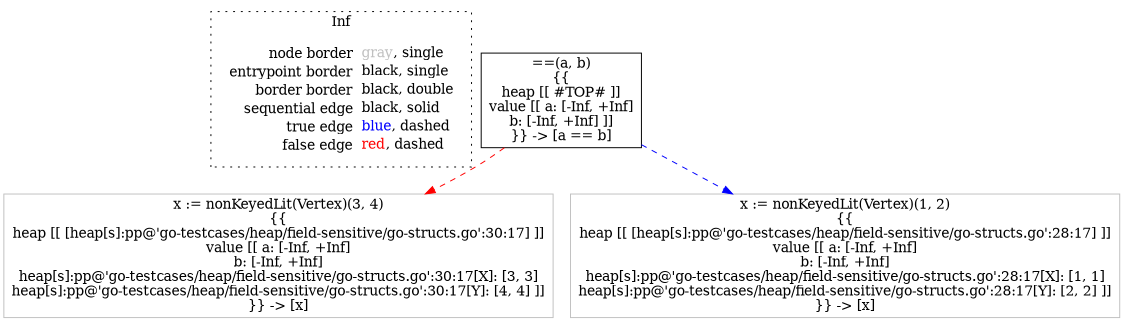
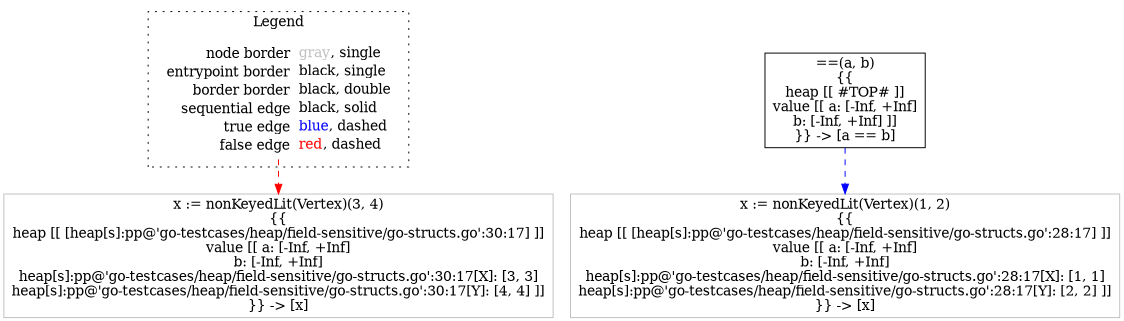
cluster "Inf": label "Inf" -> "Legend"
edge "==(a, b)" -> "x := nonKeyedLit(Vertex)(3, 4)": now "node border" -> "x := nonKeyedLit(Vertex)(3, 4)"
